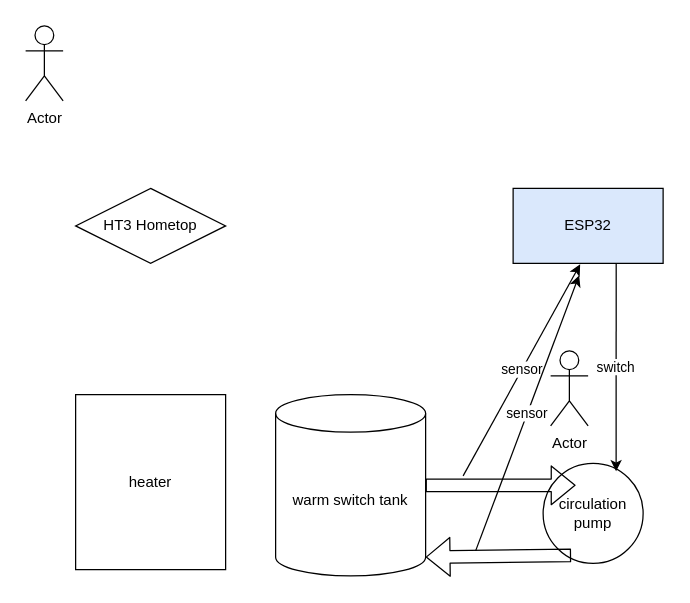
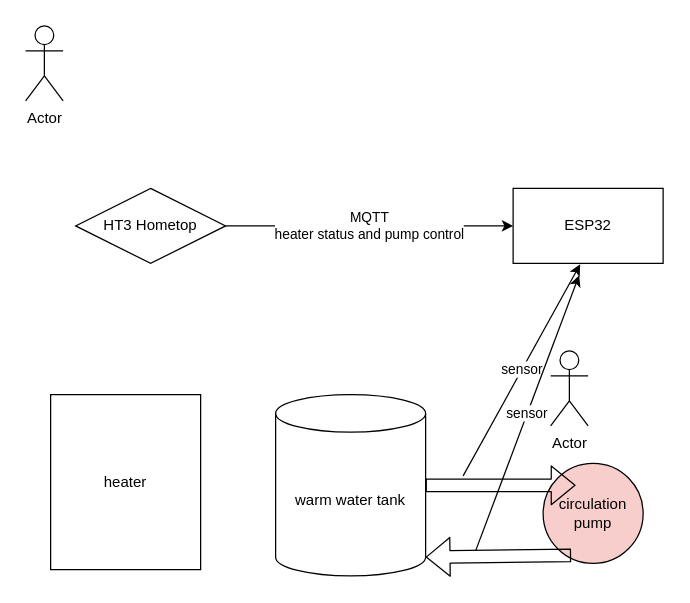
edge "HT3 Hometop" -> "ESP32": added, label "MQTT heater status and pump control"
node "ESP32": fillcolor #dae8fc -> #ffffff
edge "ESP32" -> "circulation pump": removed, label "switch"
node "heater": moved (151, 482) -> (126, 482)
node "warm switch tank": label "warm switch tank" -> "warm water tank"
node "circulation pump": fillcolor #ffffff -> #f8cecc
